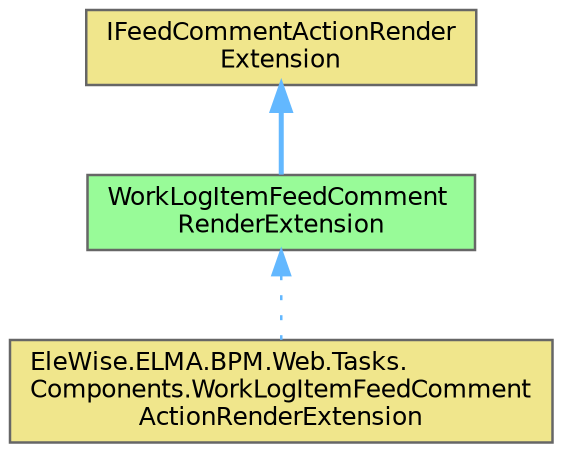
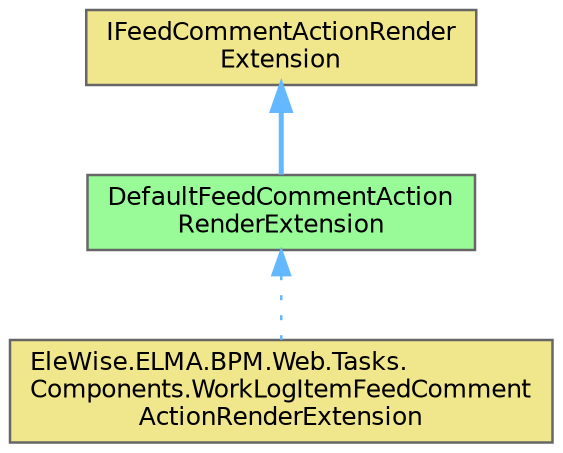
node "WorkLogItemFeedComment RenderExtension": label "WorkLogItemFeedComment RenderExtension" -> "DefaultFeedCommentAction RenderExtension"
